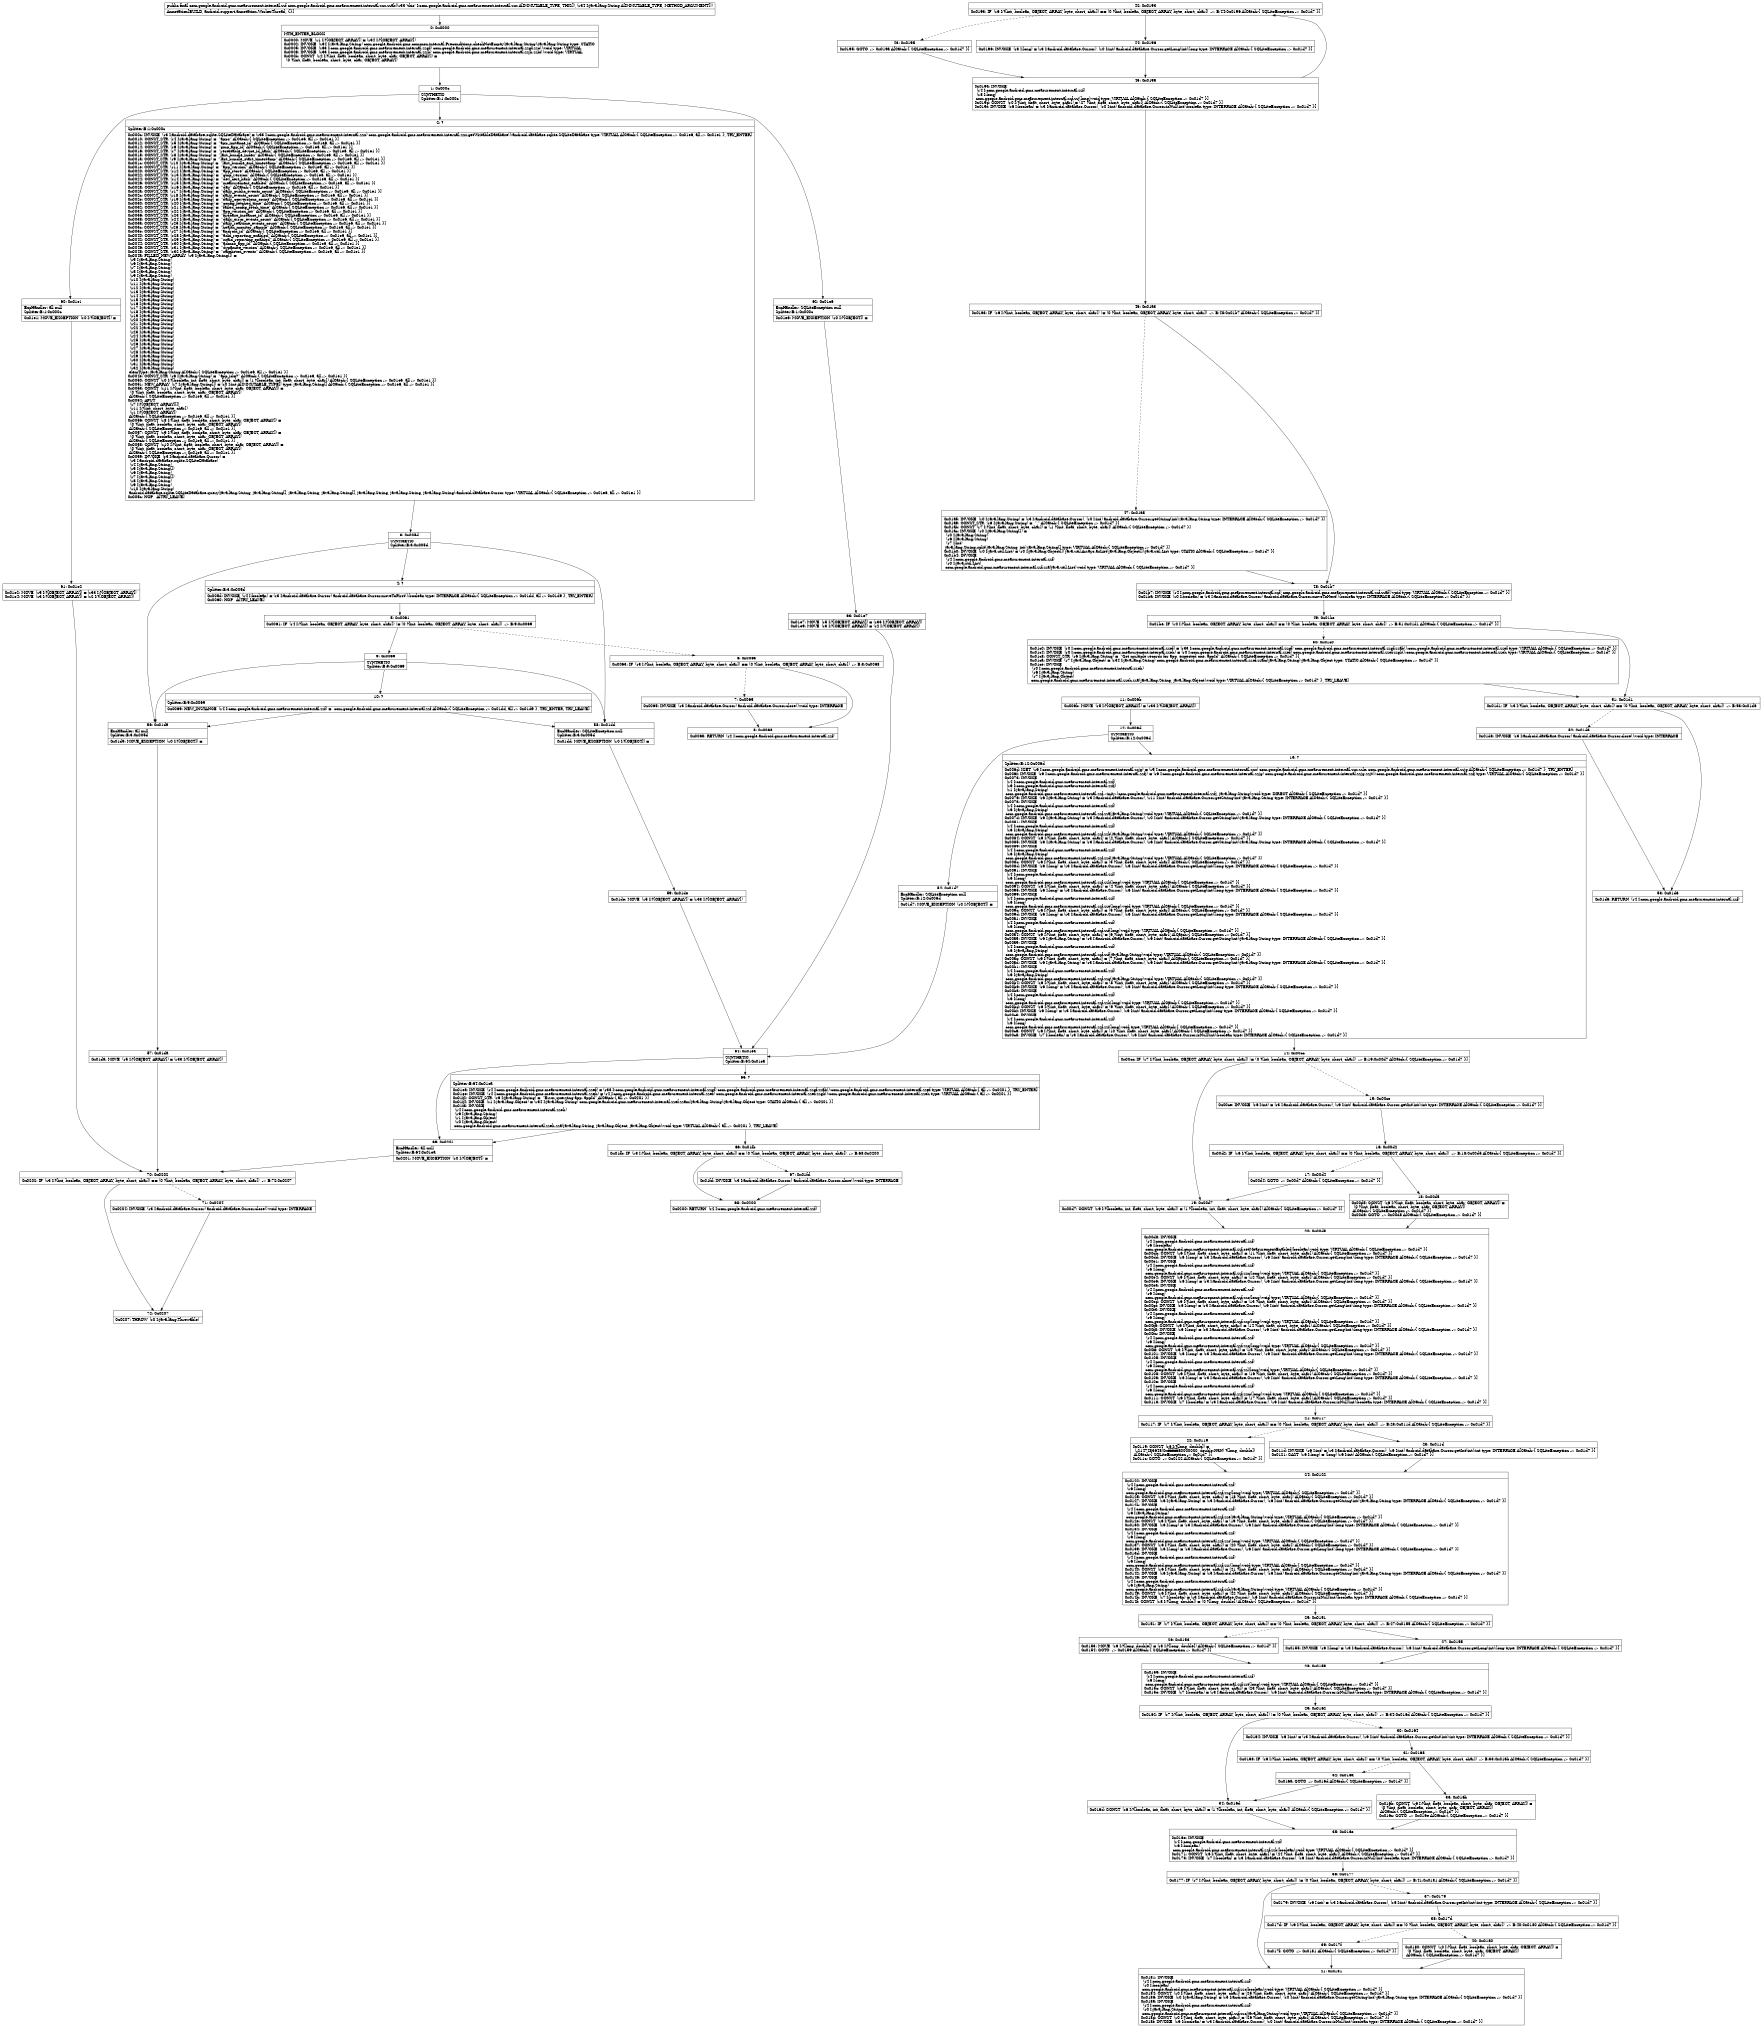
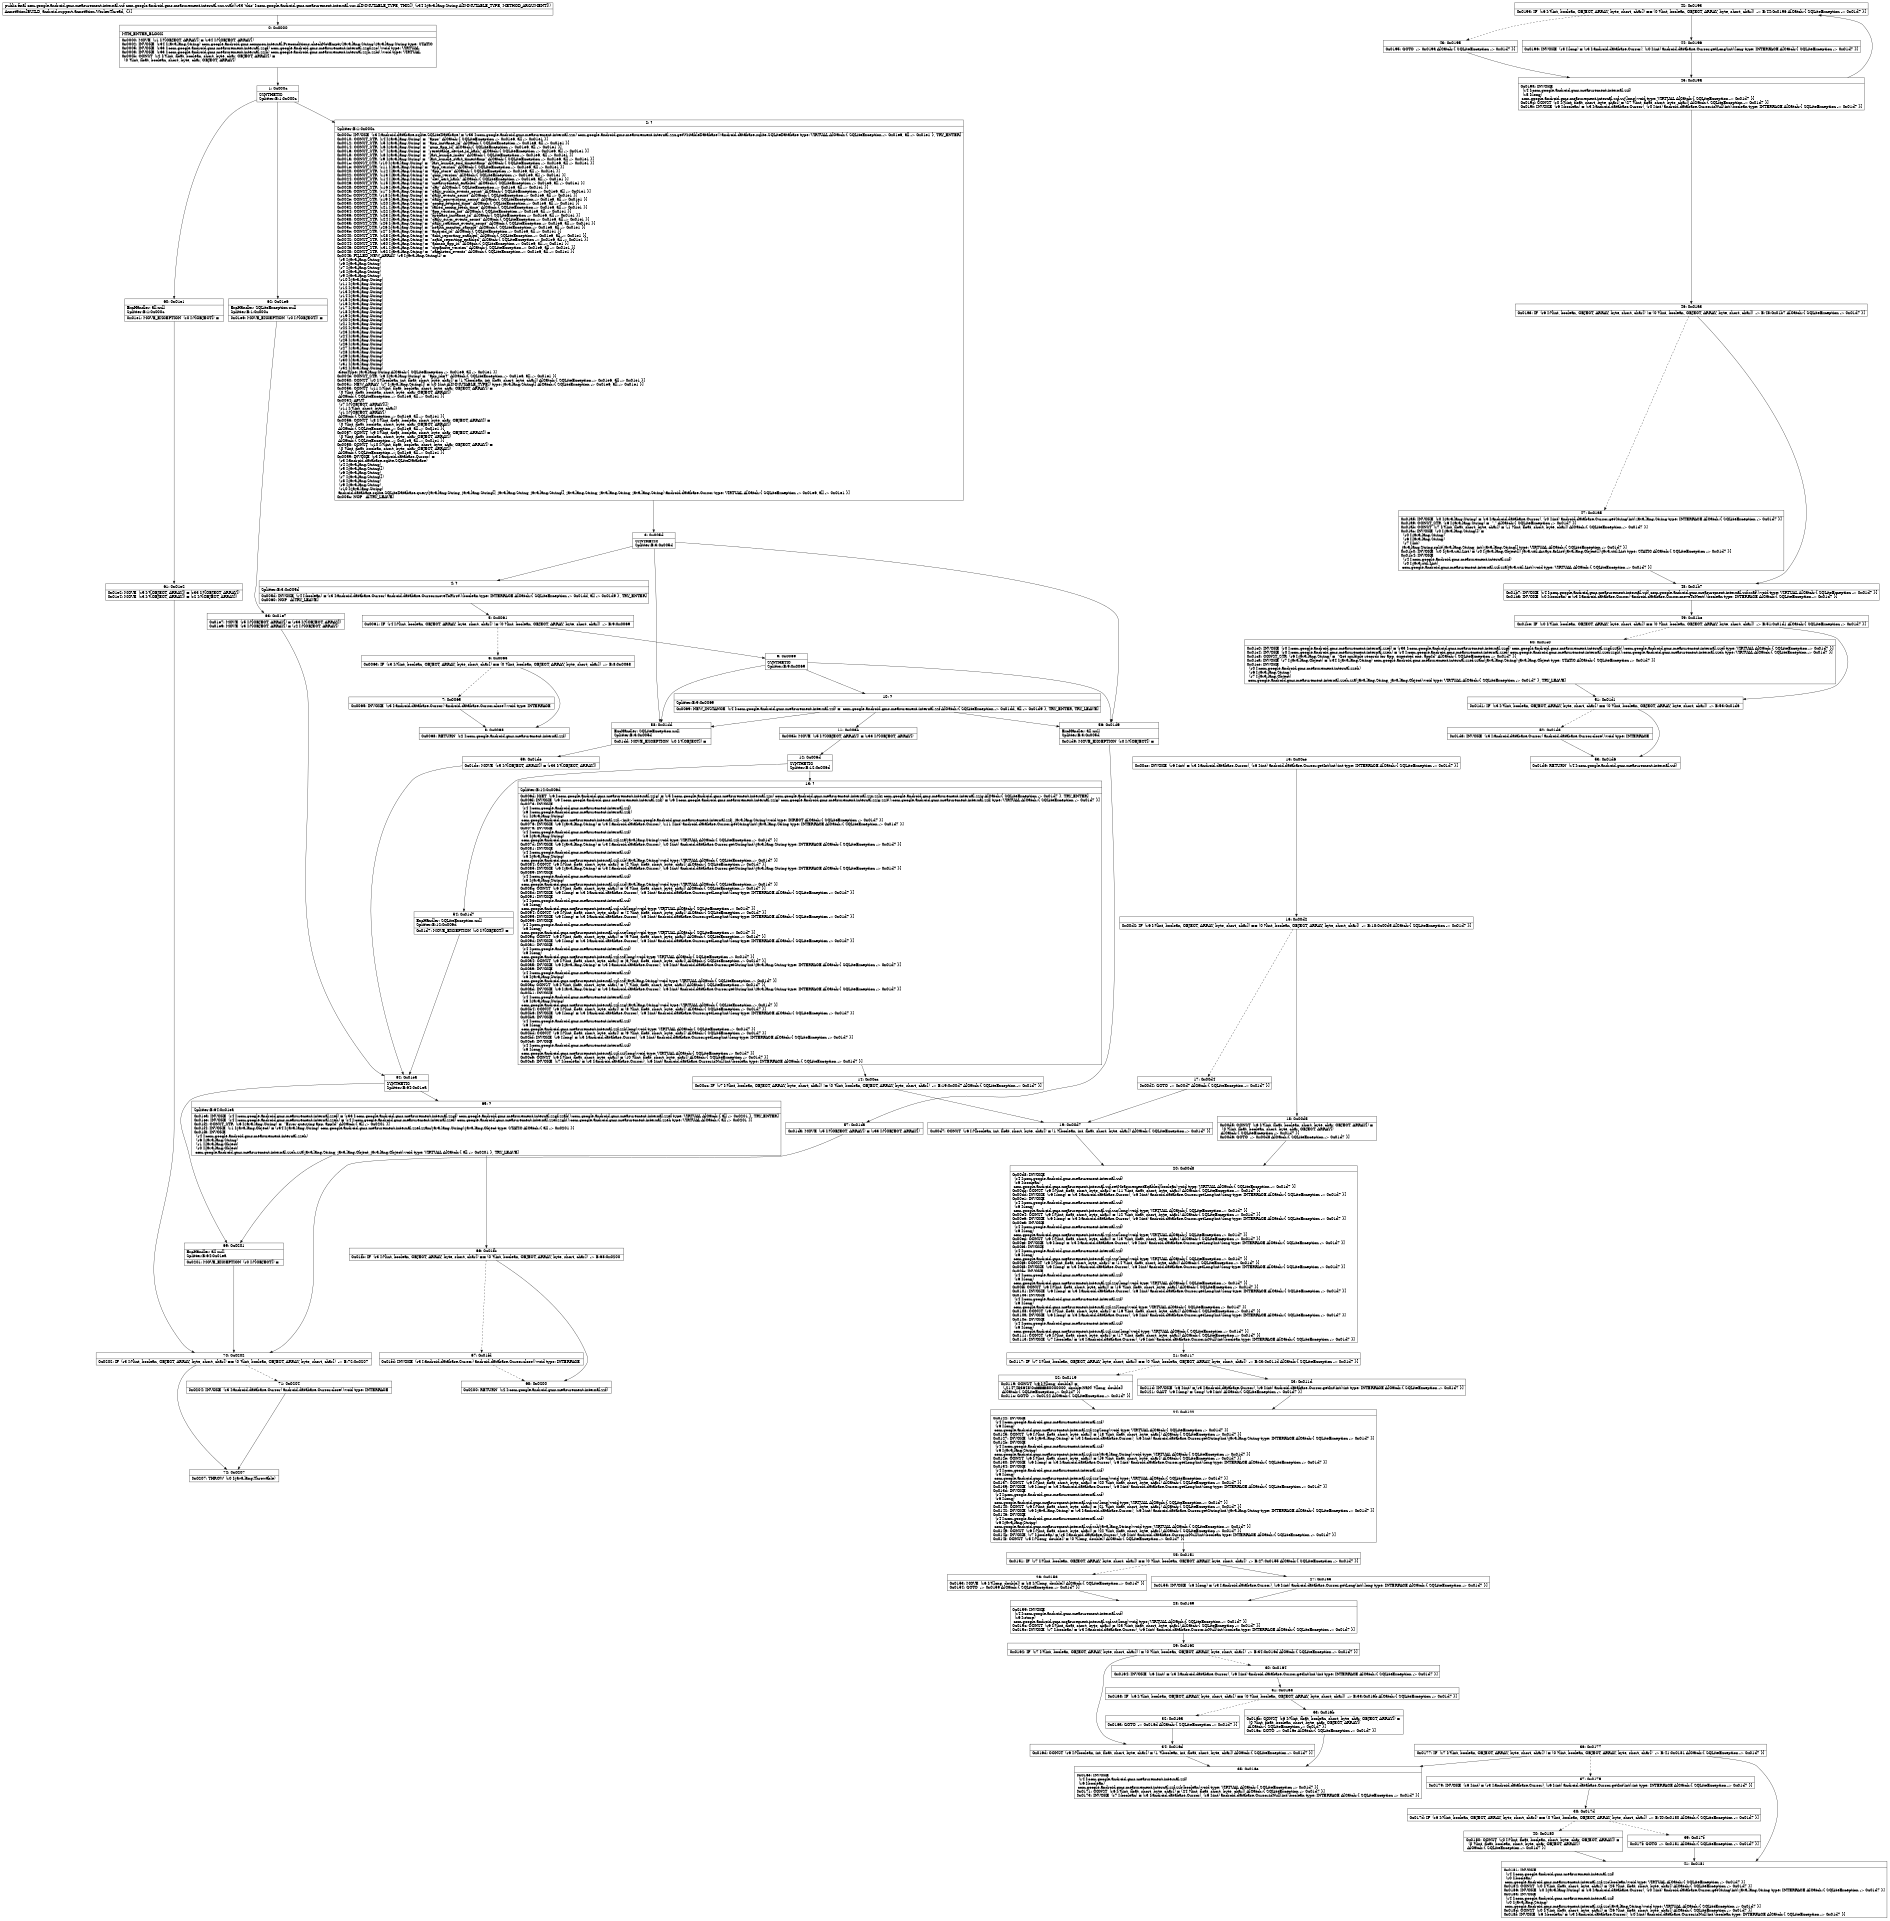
edge "10: ?" -> "11: 0x006b": added
edge "14: 0x00cc" -> "15: 0x00ce": removed
edge "67: 0x01fd" -> "68: 0x0200": style solid -> dashed
node "28: 0x0159": text "(r6 I:long)" -> "(r6 I:store)"
edge "35: 0x016e" -> "36: 0x0177": reversed
